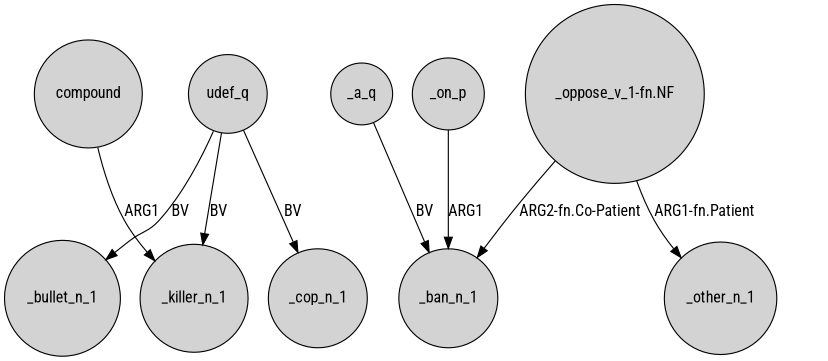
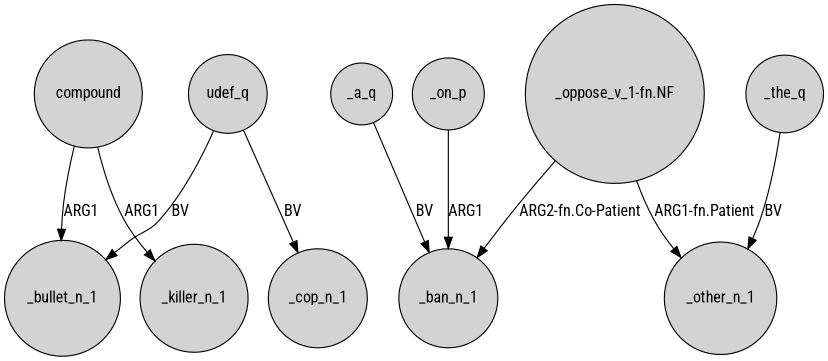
node "_the_q": added
edge "udef_q" -> "_killer_n_1": removed, label "BV"
edge "compound" -> "_bullet_n_1": added, label "ARG1"
